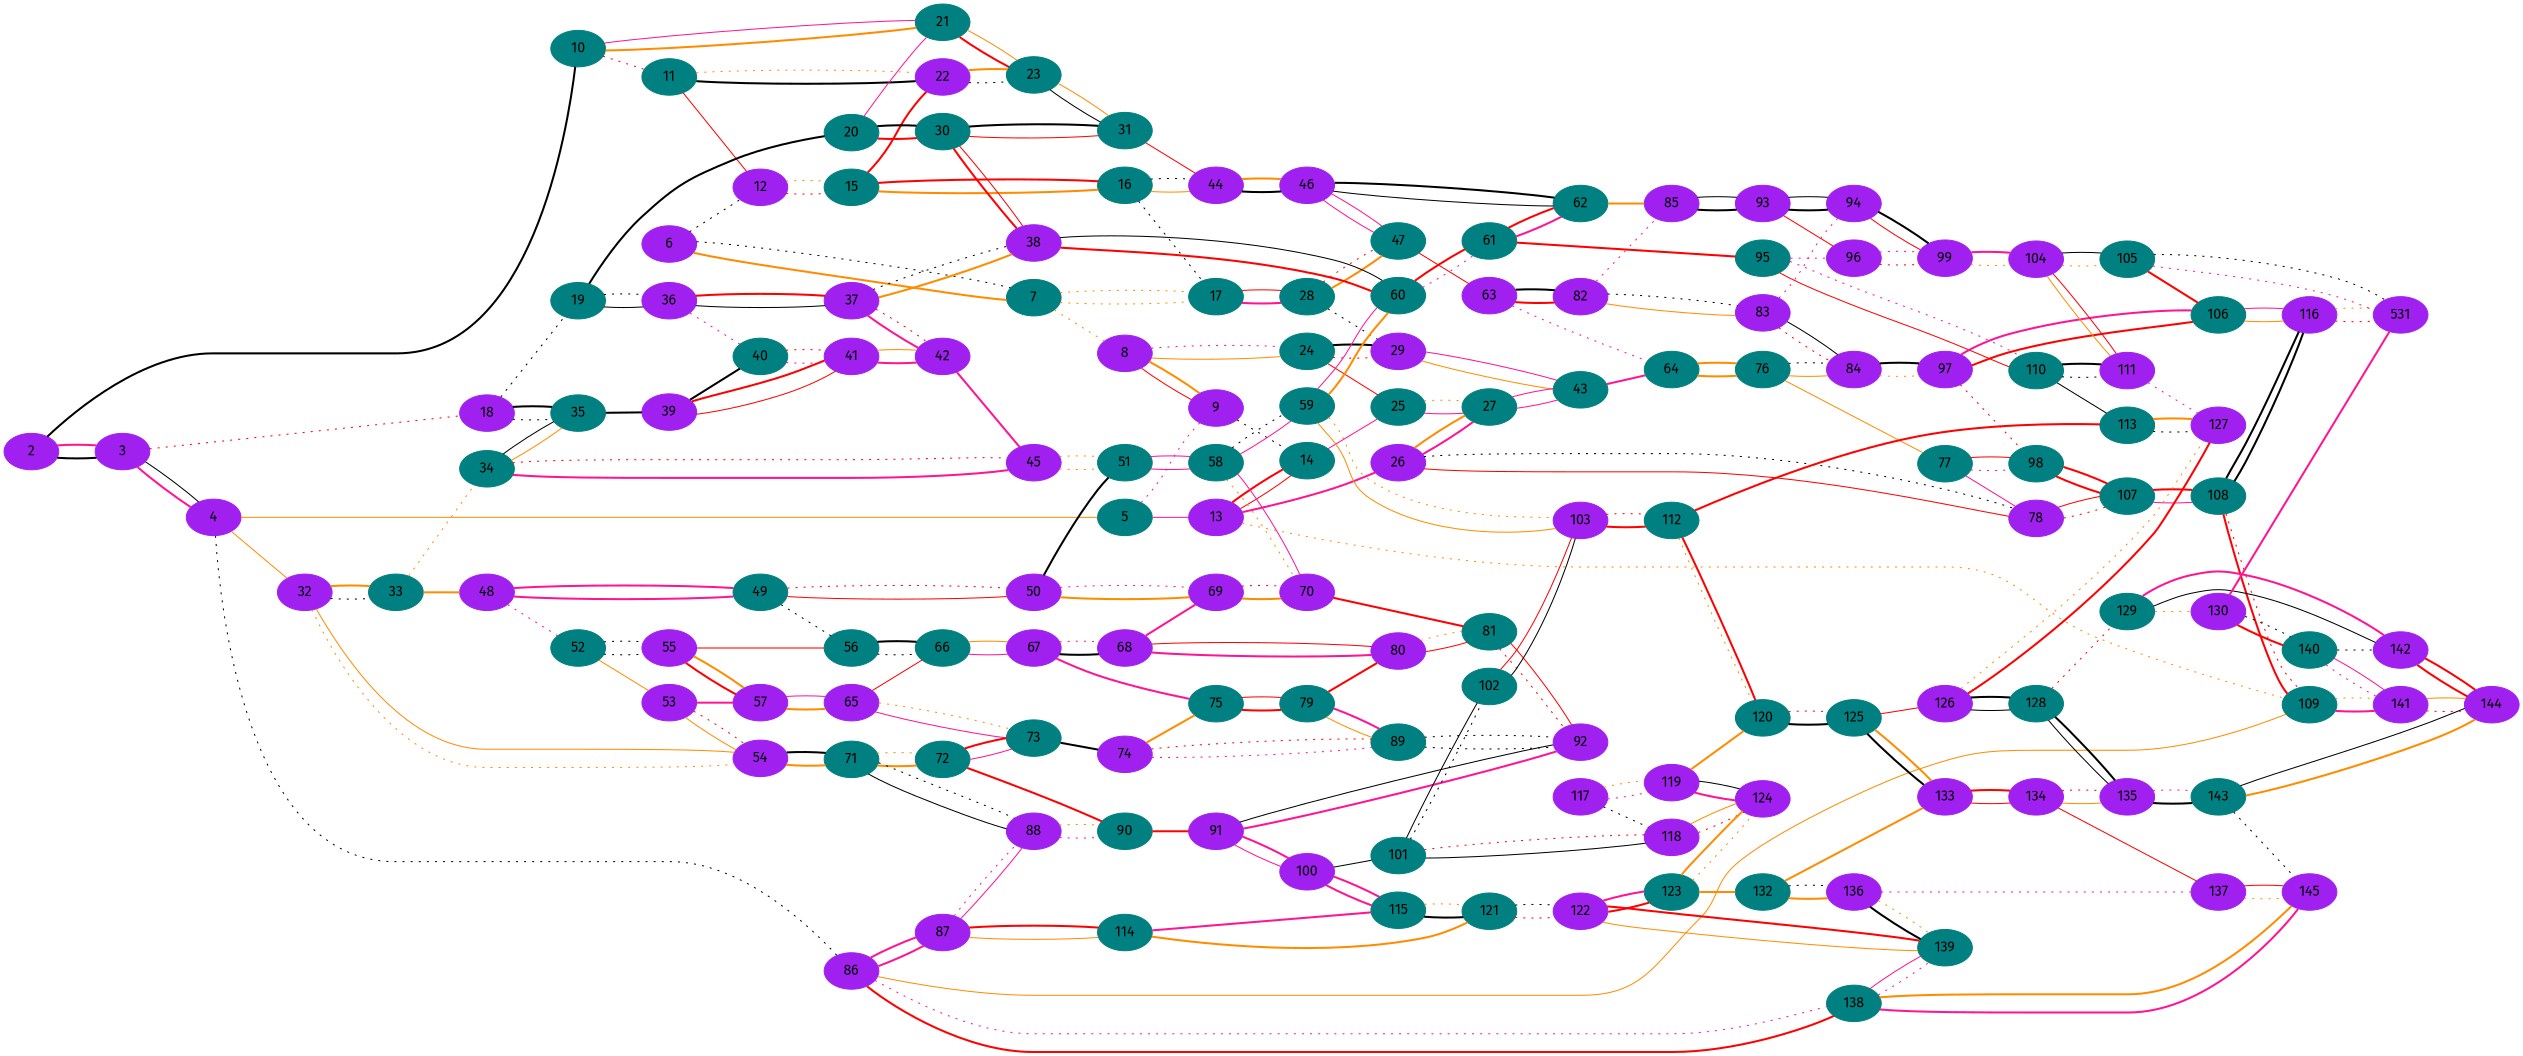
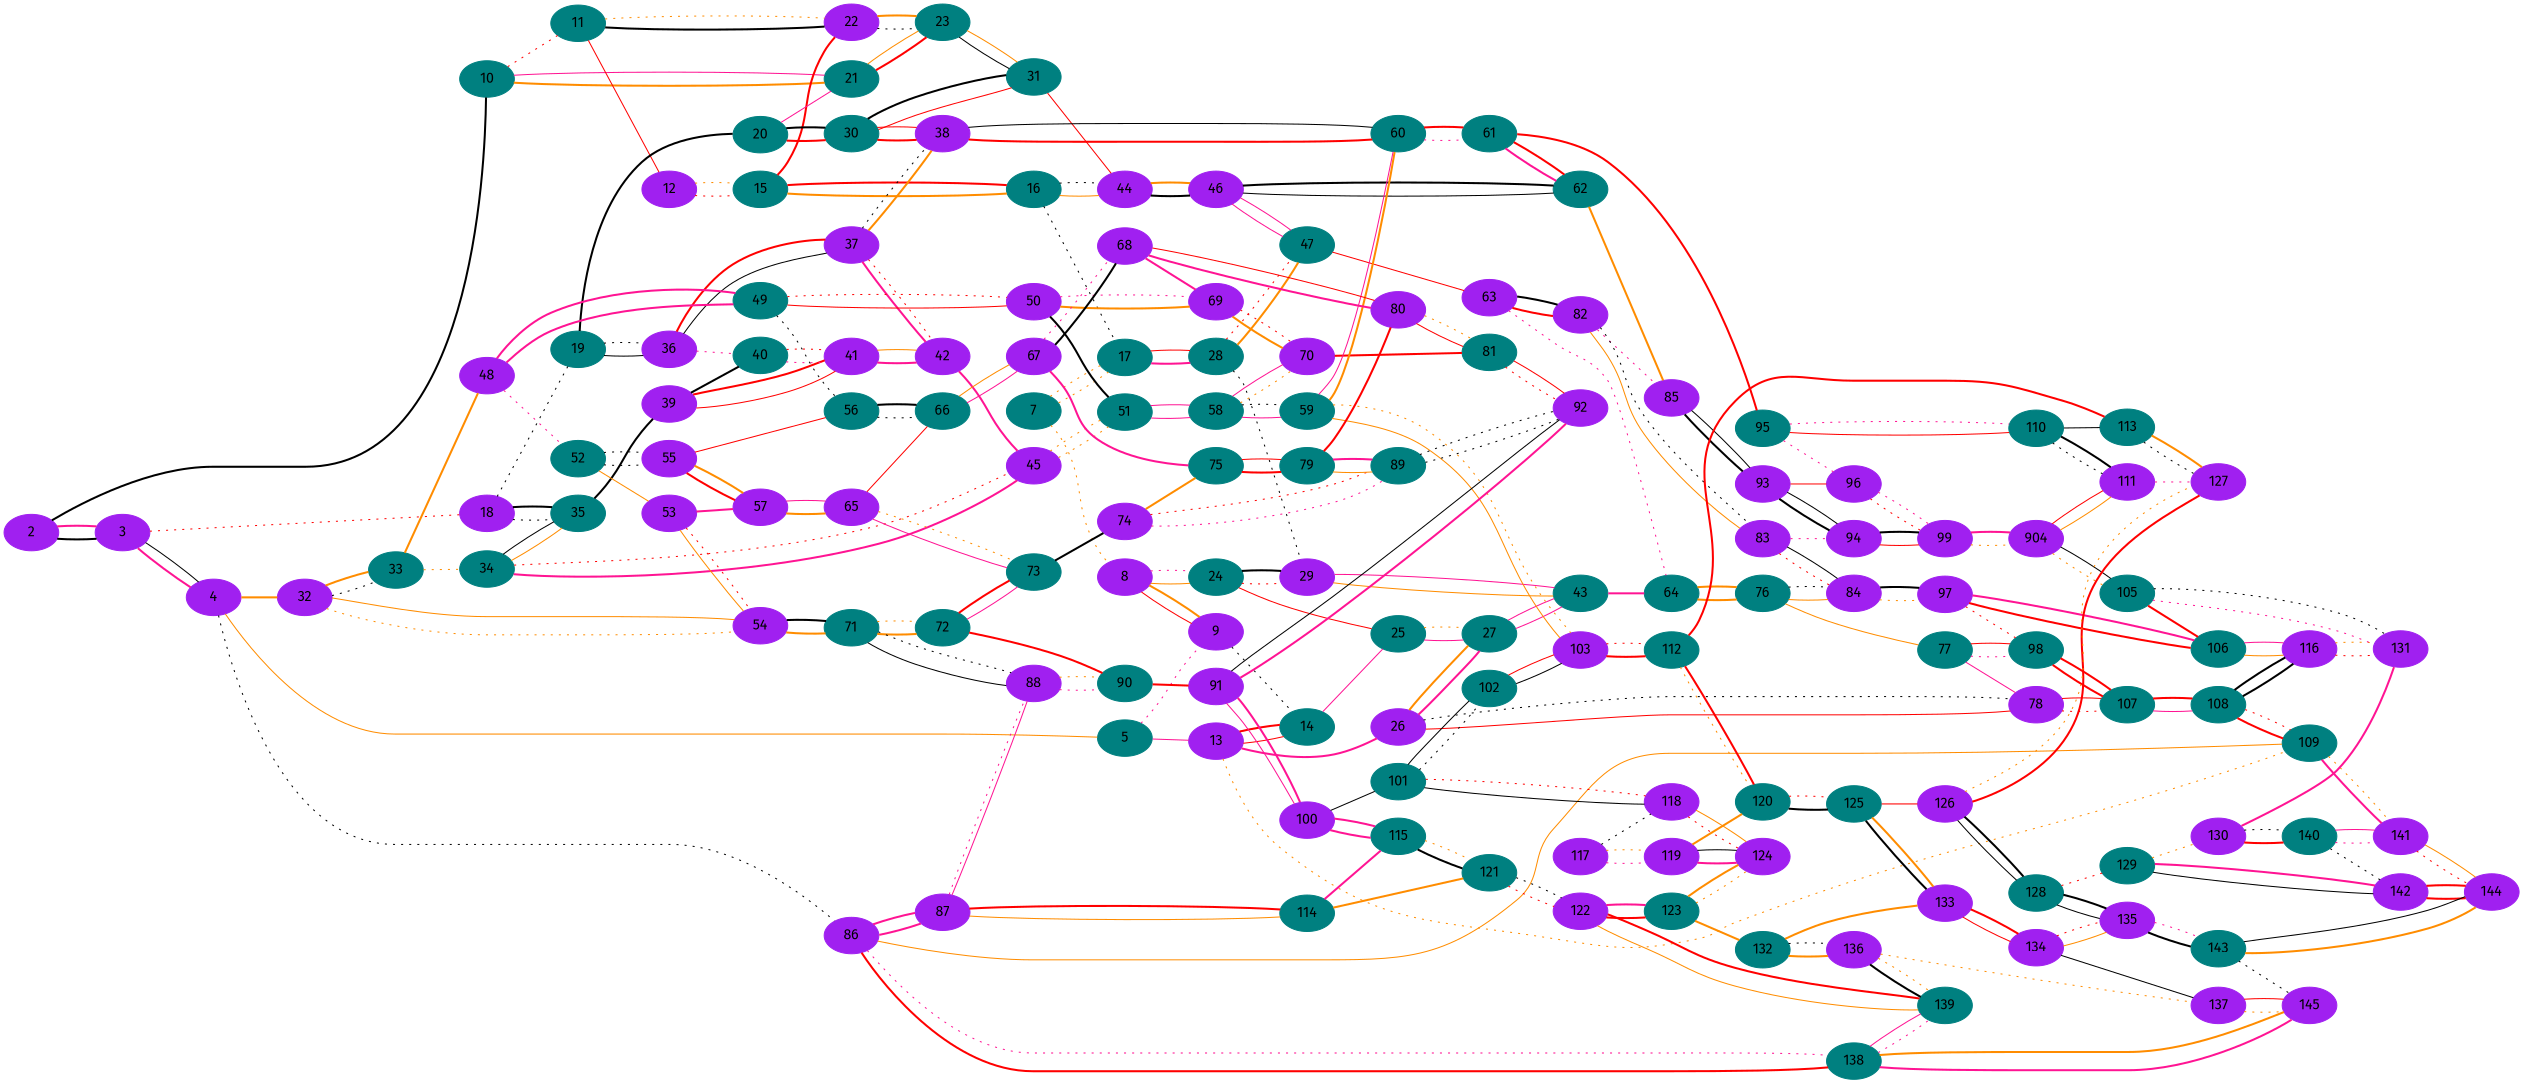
node "6": removed
node "104": label "104" -> "904"
node "531": label "531" -> "131"
edge "4" -- "32": style solid -> bold
edge "134" -- "137": color red -> black
edge "136" -- "137": color deeppink -> darkorange
